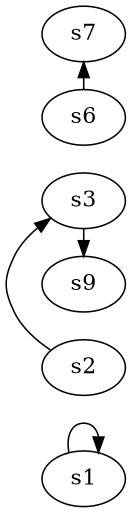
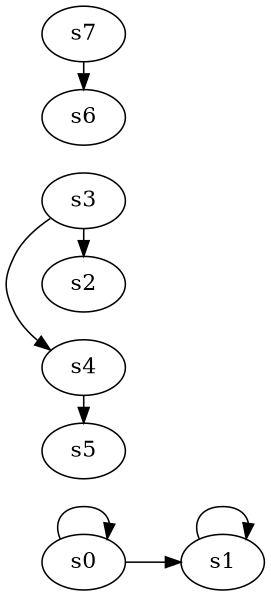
edge "s6" -> "s7": reversed
node "s9": label "s9" -> "s4"
edge "s2" -> "s3": reversed
node "s5": added
node "s0": added
